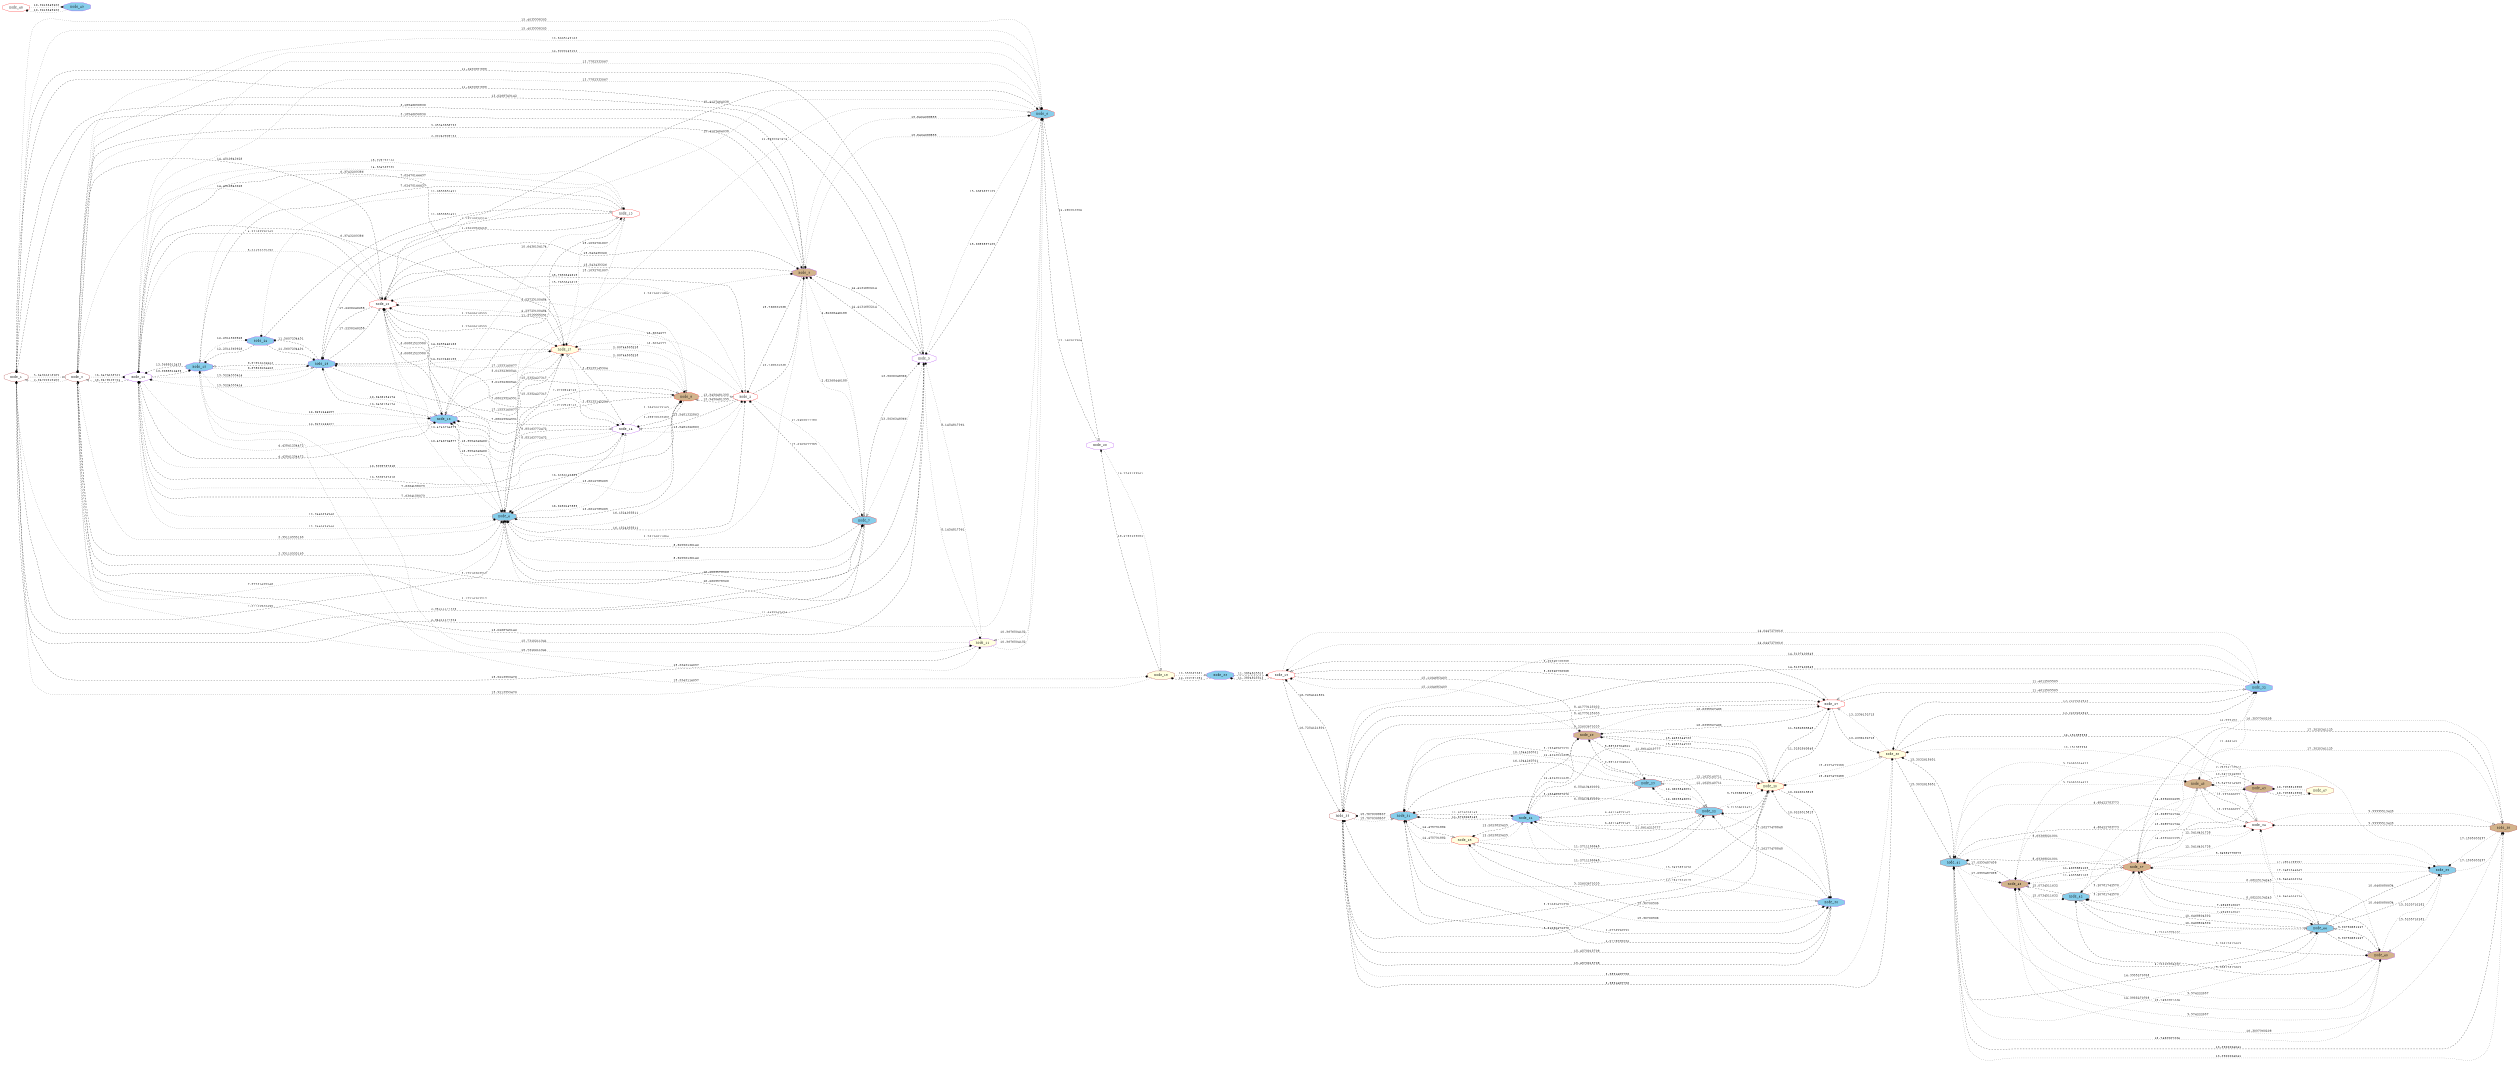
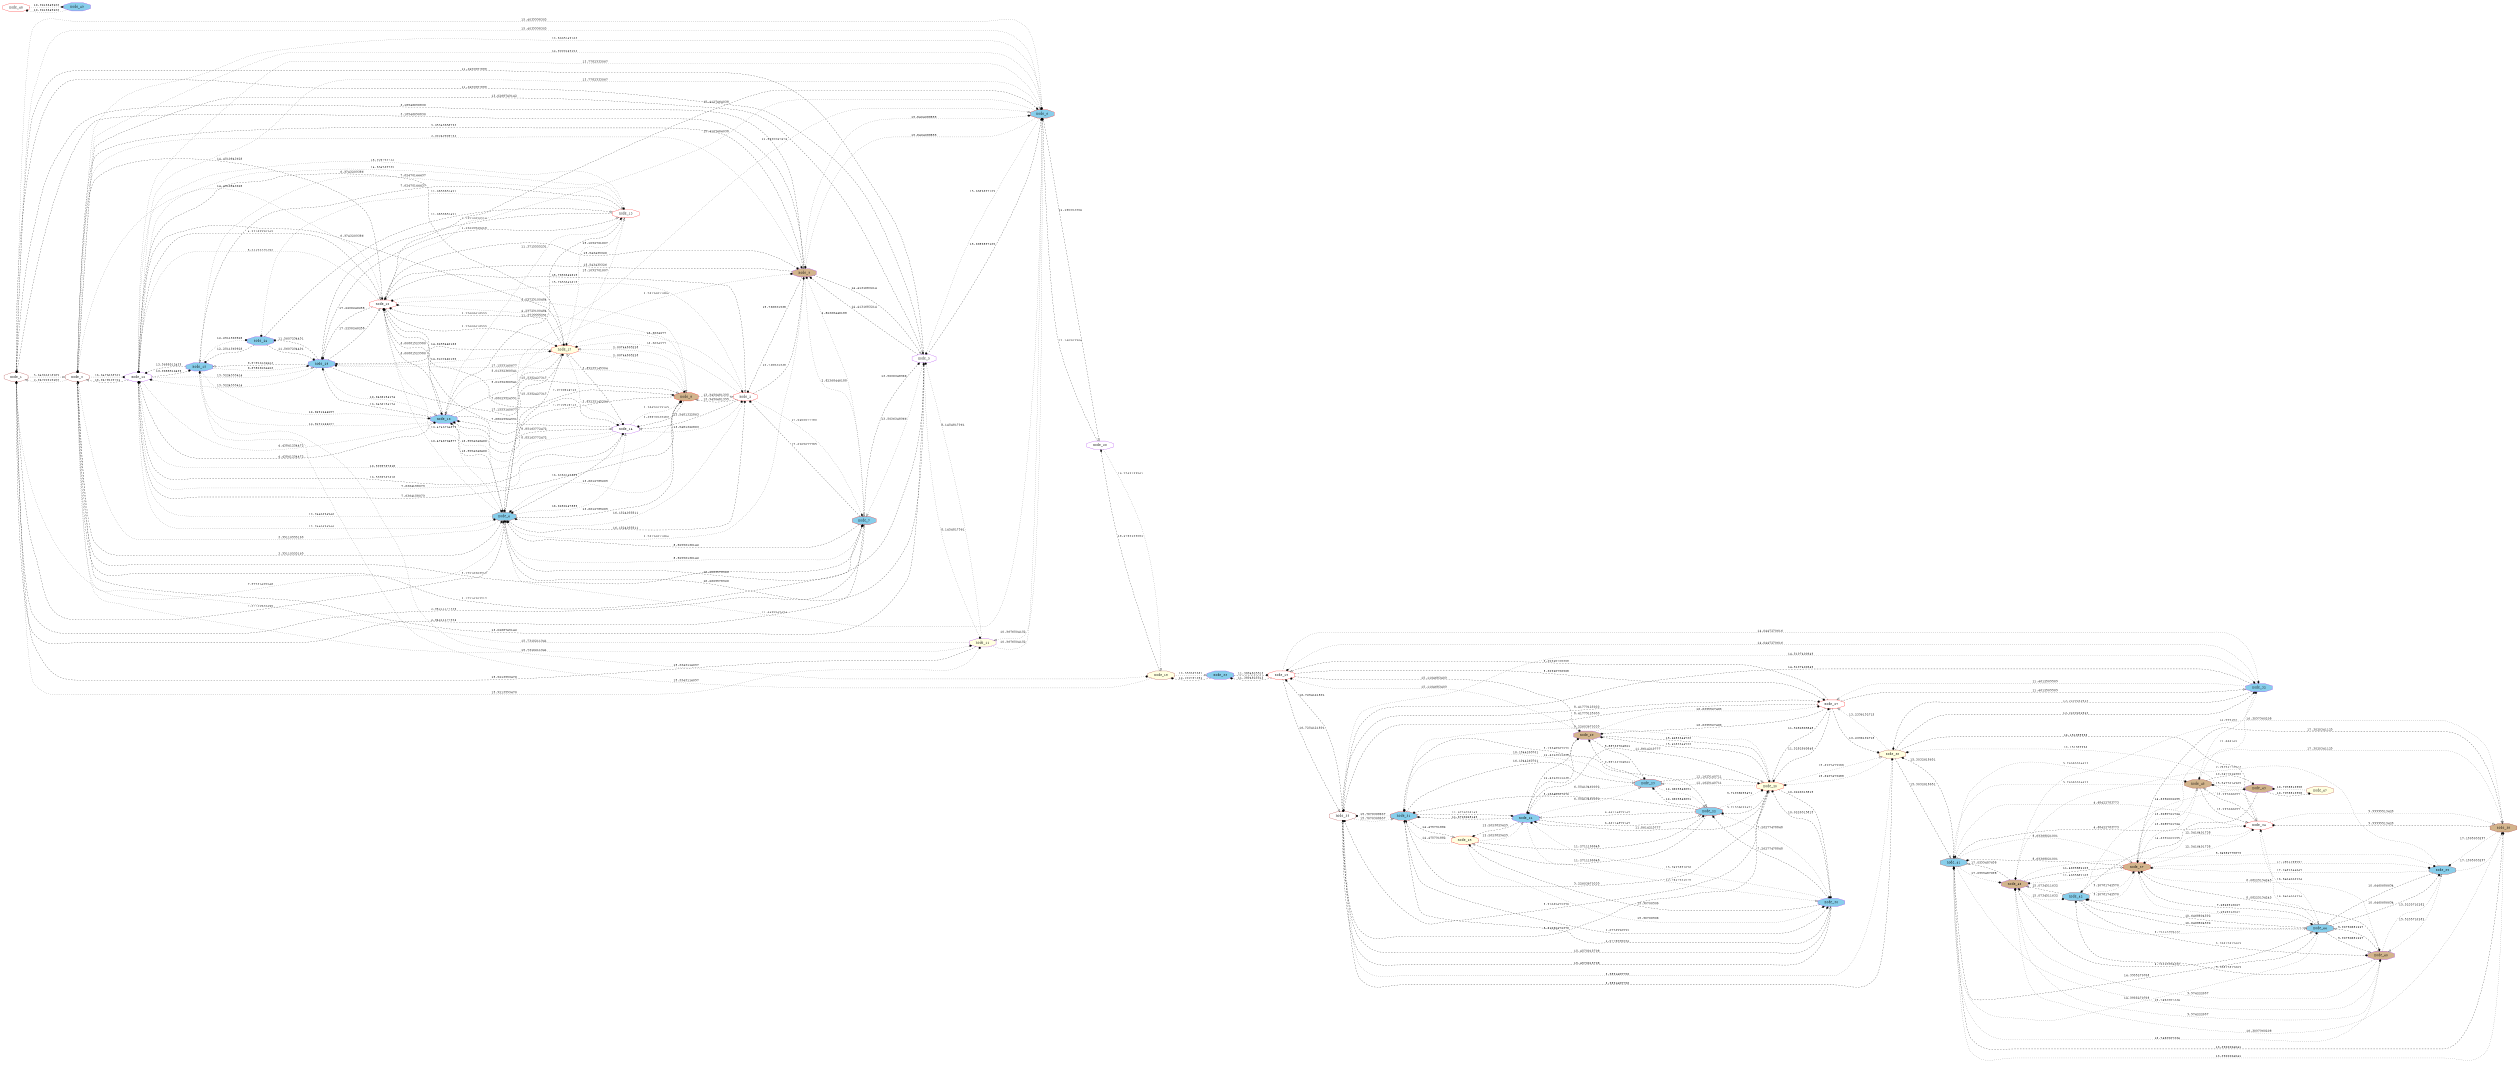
edge "node_16" -> "node_13": label "10.6436154174" -> "11.3715555291"
